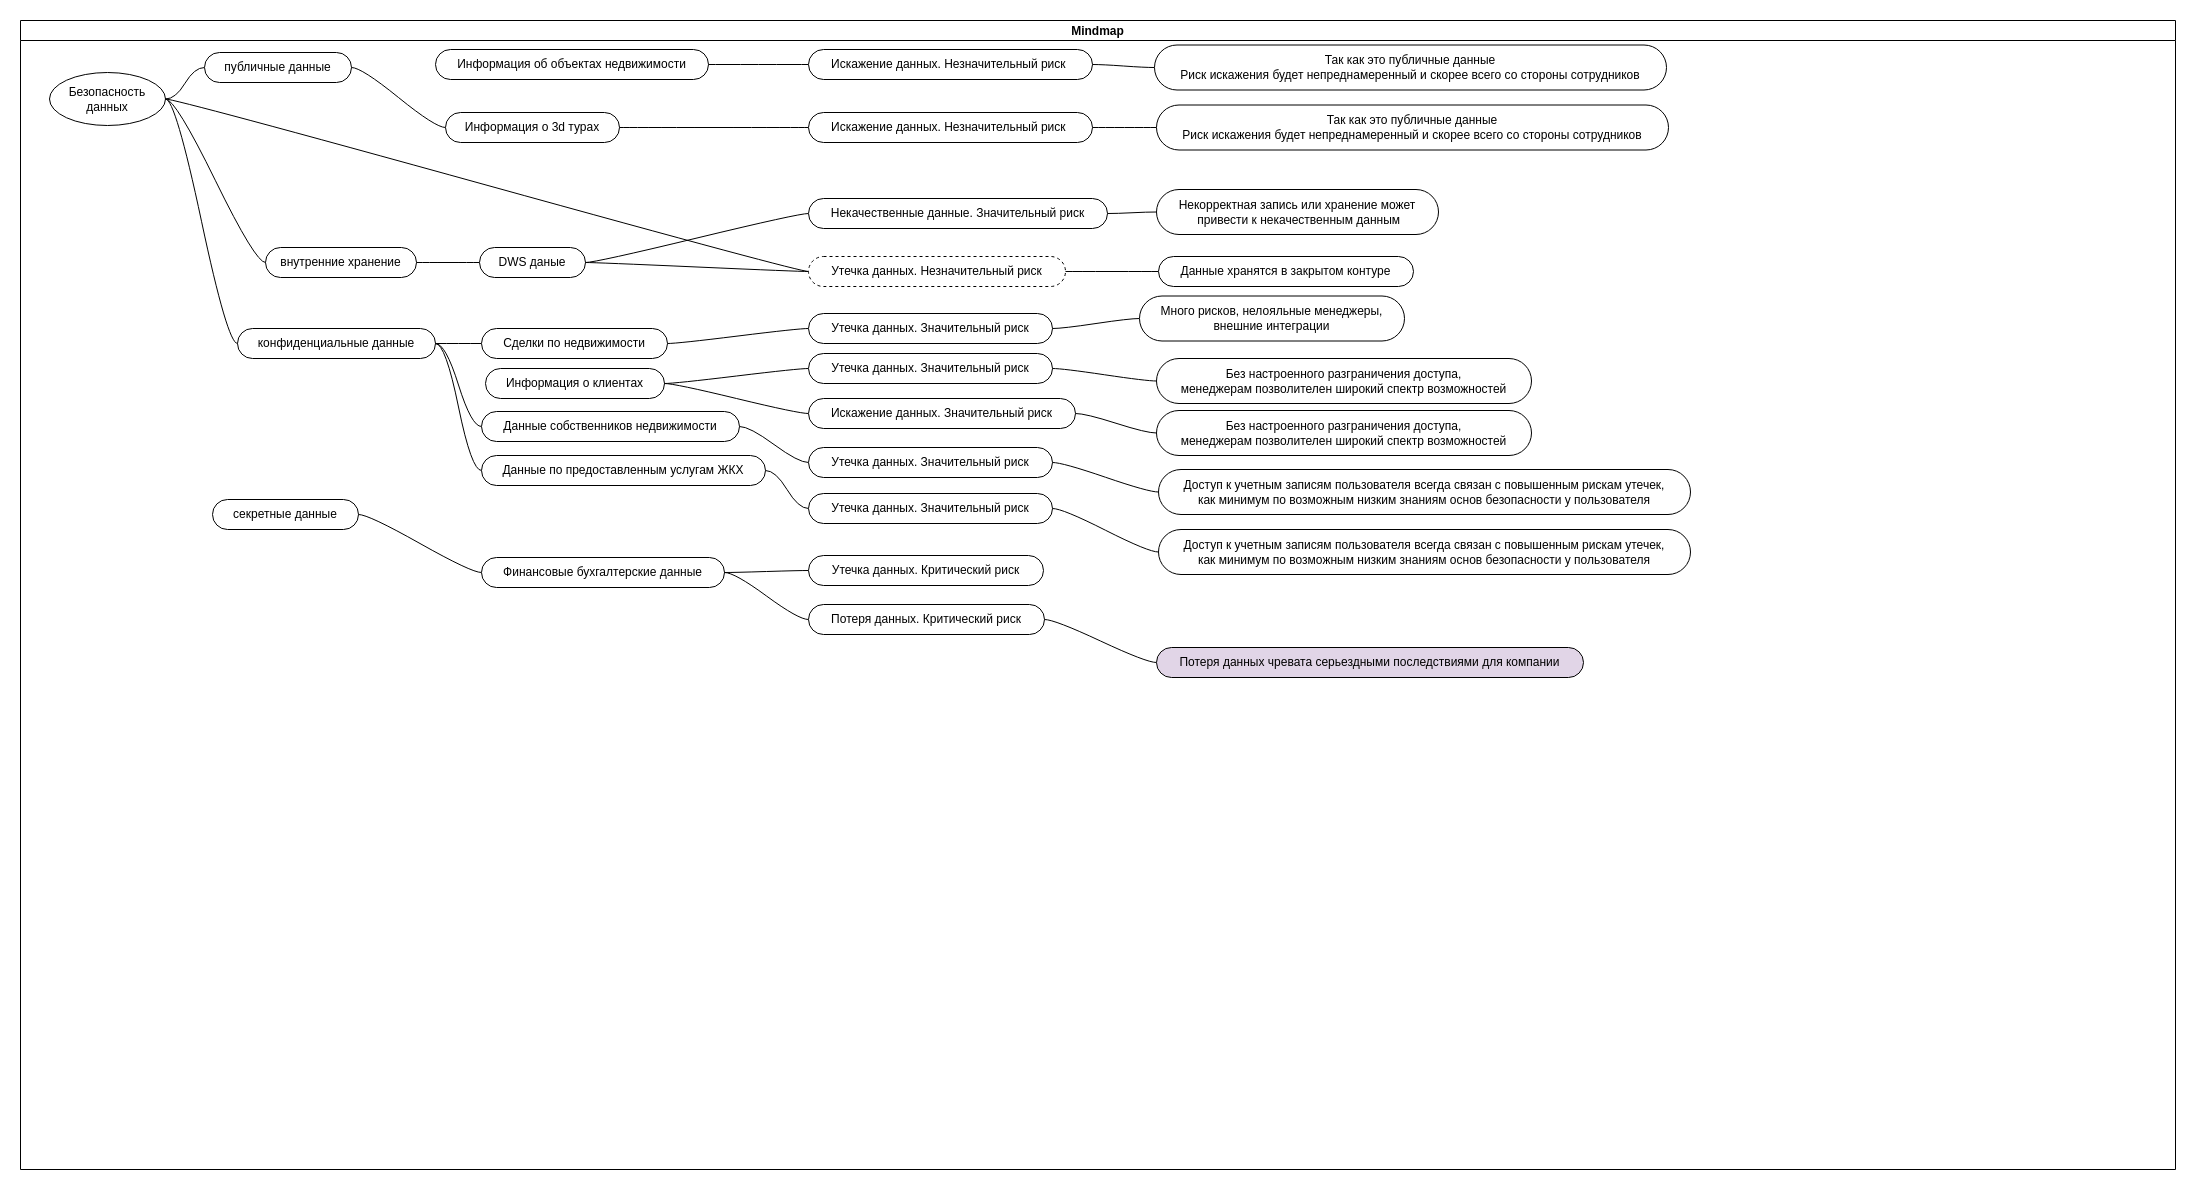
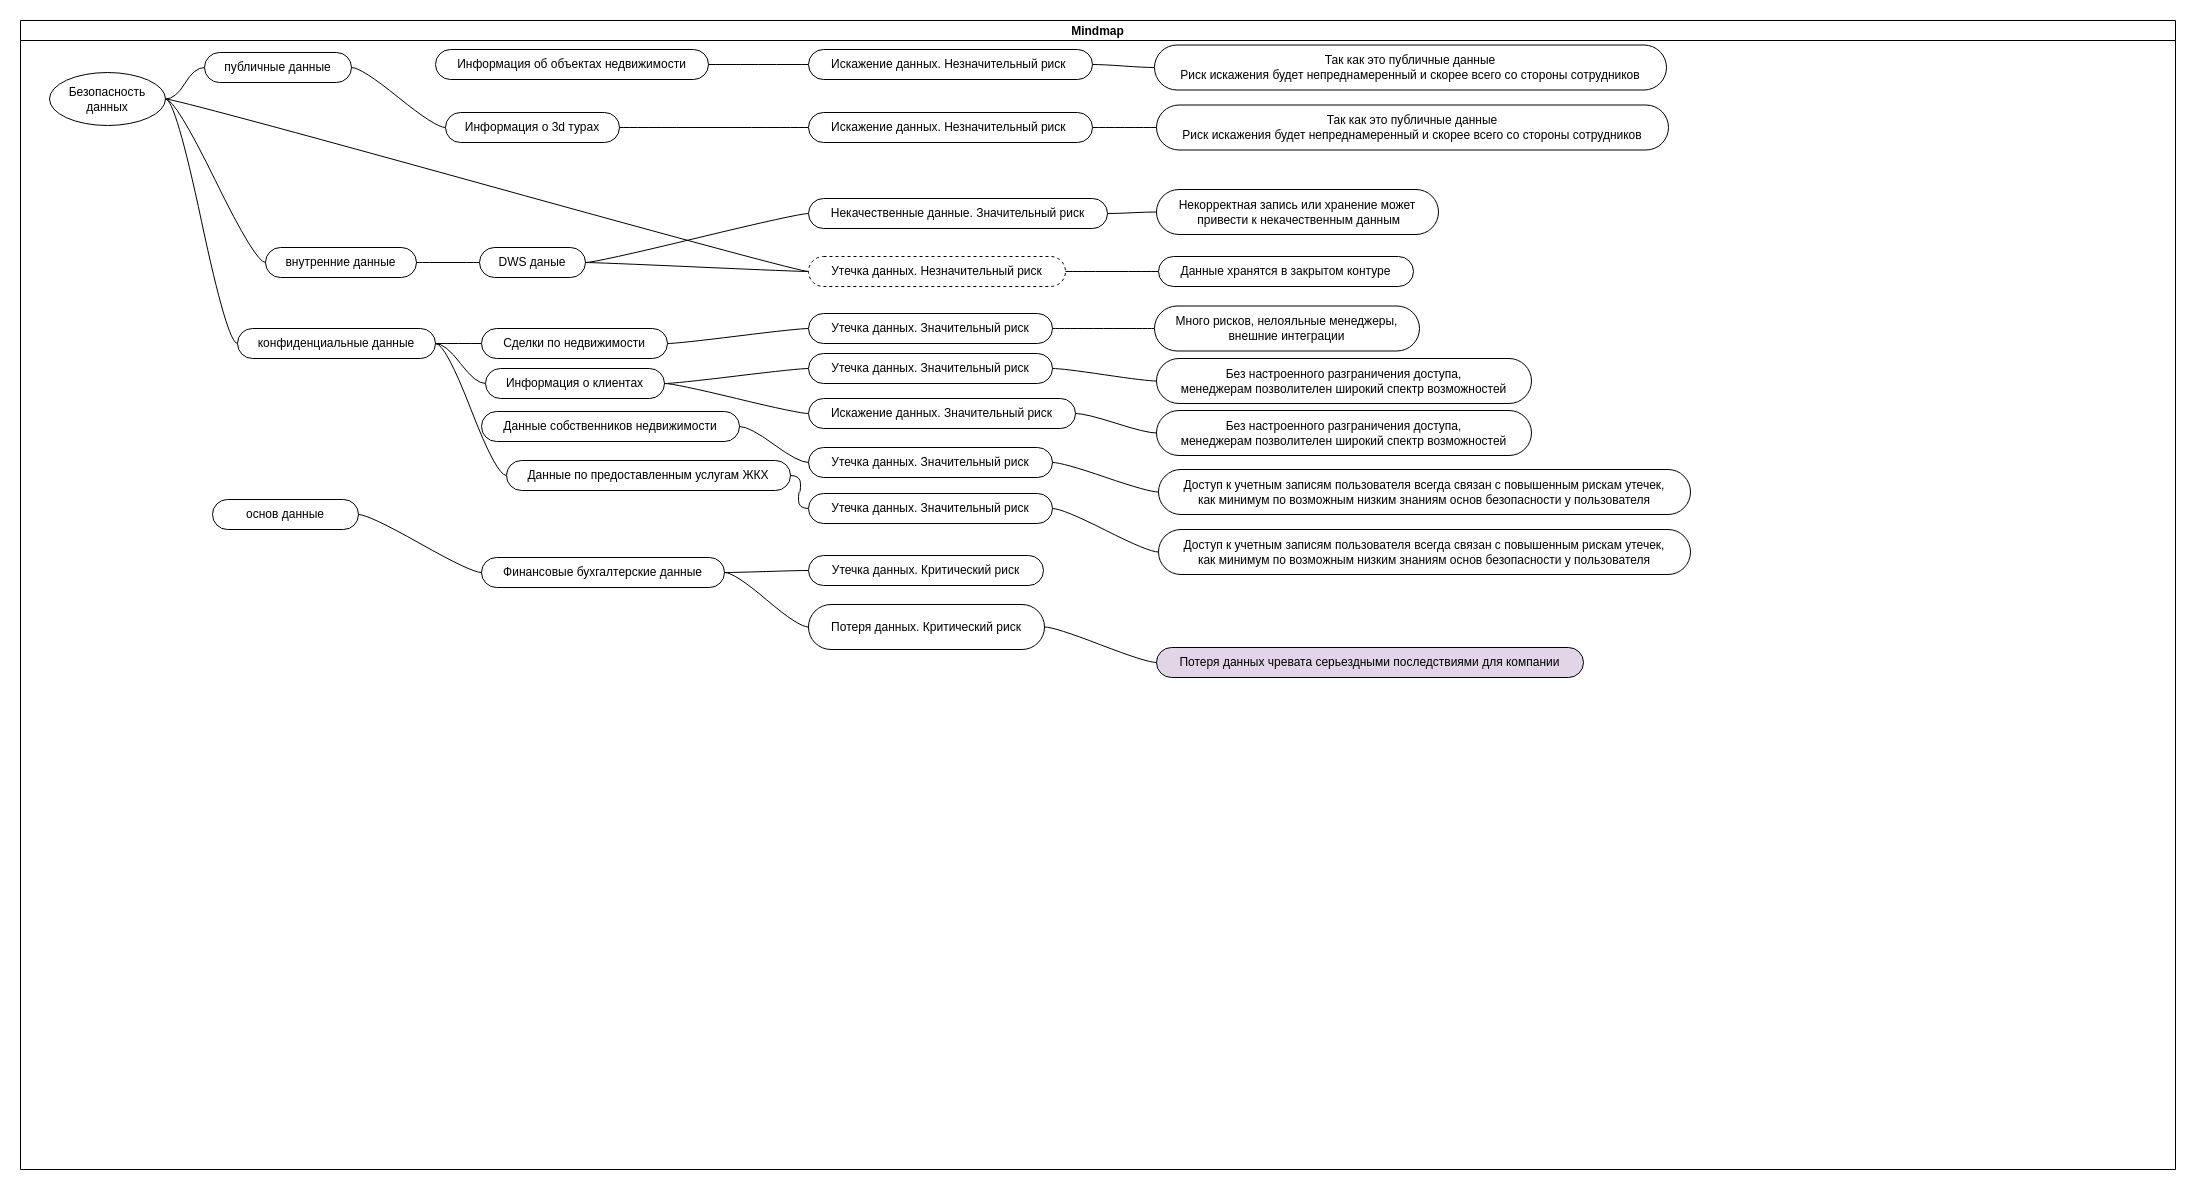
node "внутренние хранение": label "внутренние хранение" -> "внутренние данные"
node "Много рисков, нелояльные менеджеры, внешние интеграции": moved (1272, 319) -> (1287, 329)
edge "конфиденциальные данные" -- "Информация о клиентах": added
edge "конфиденциальные данные" -- "Данные собственников недвижимости": removed
node "Данные по предоставленным услугам ЖКХ": moved (624, 471) -> (649, 476)
node "секретные данные": label "секретные данные" -> "основ данные"
node "Потеря данных. Критический риск": size 236x30 -> 236x45
